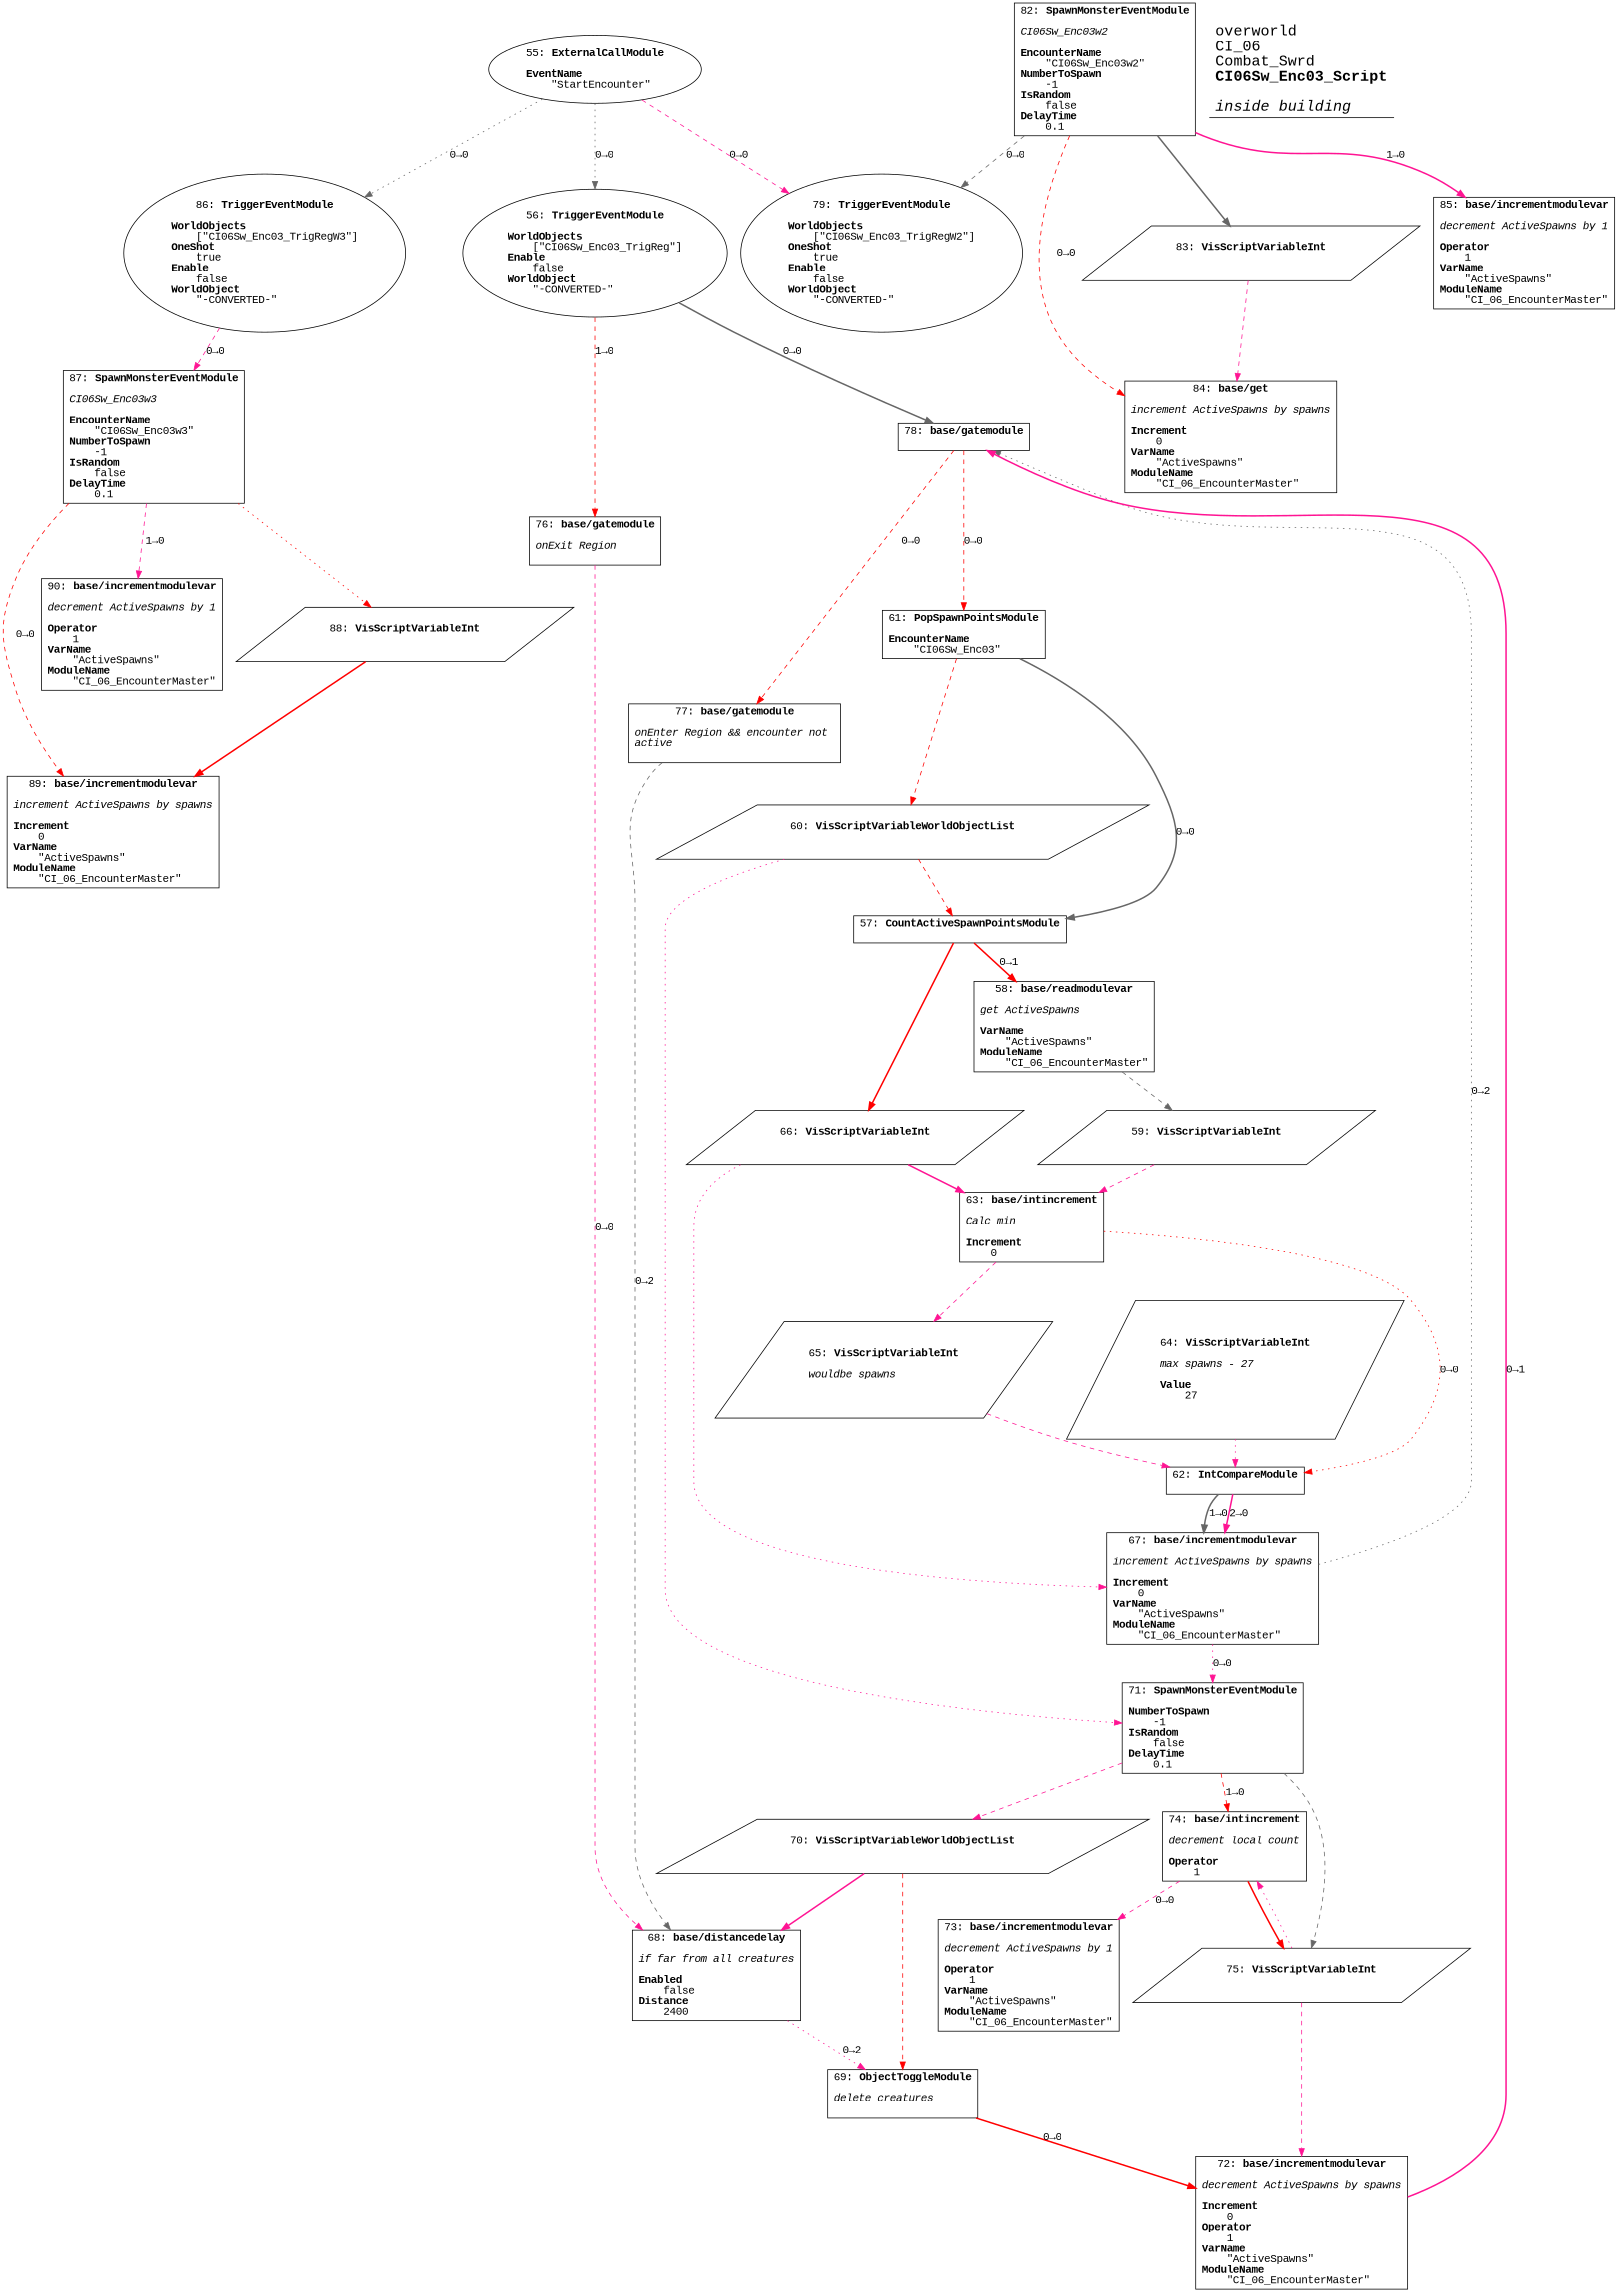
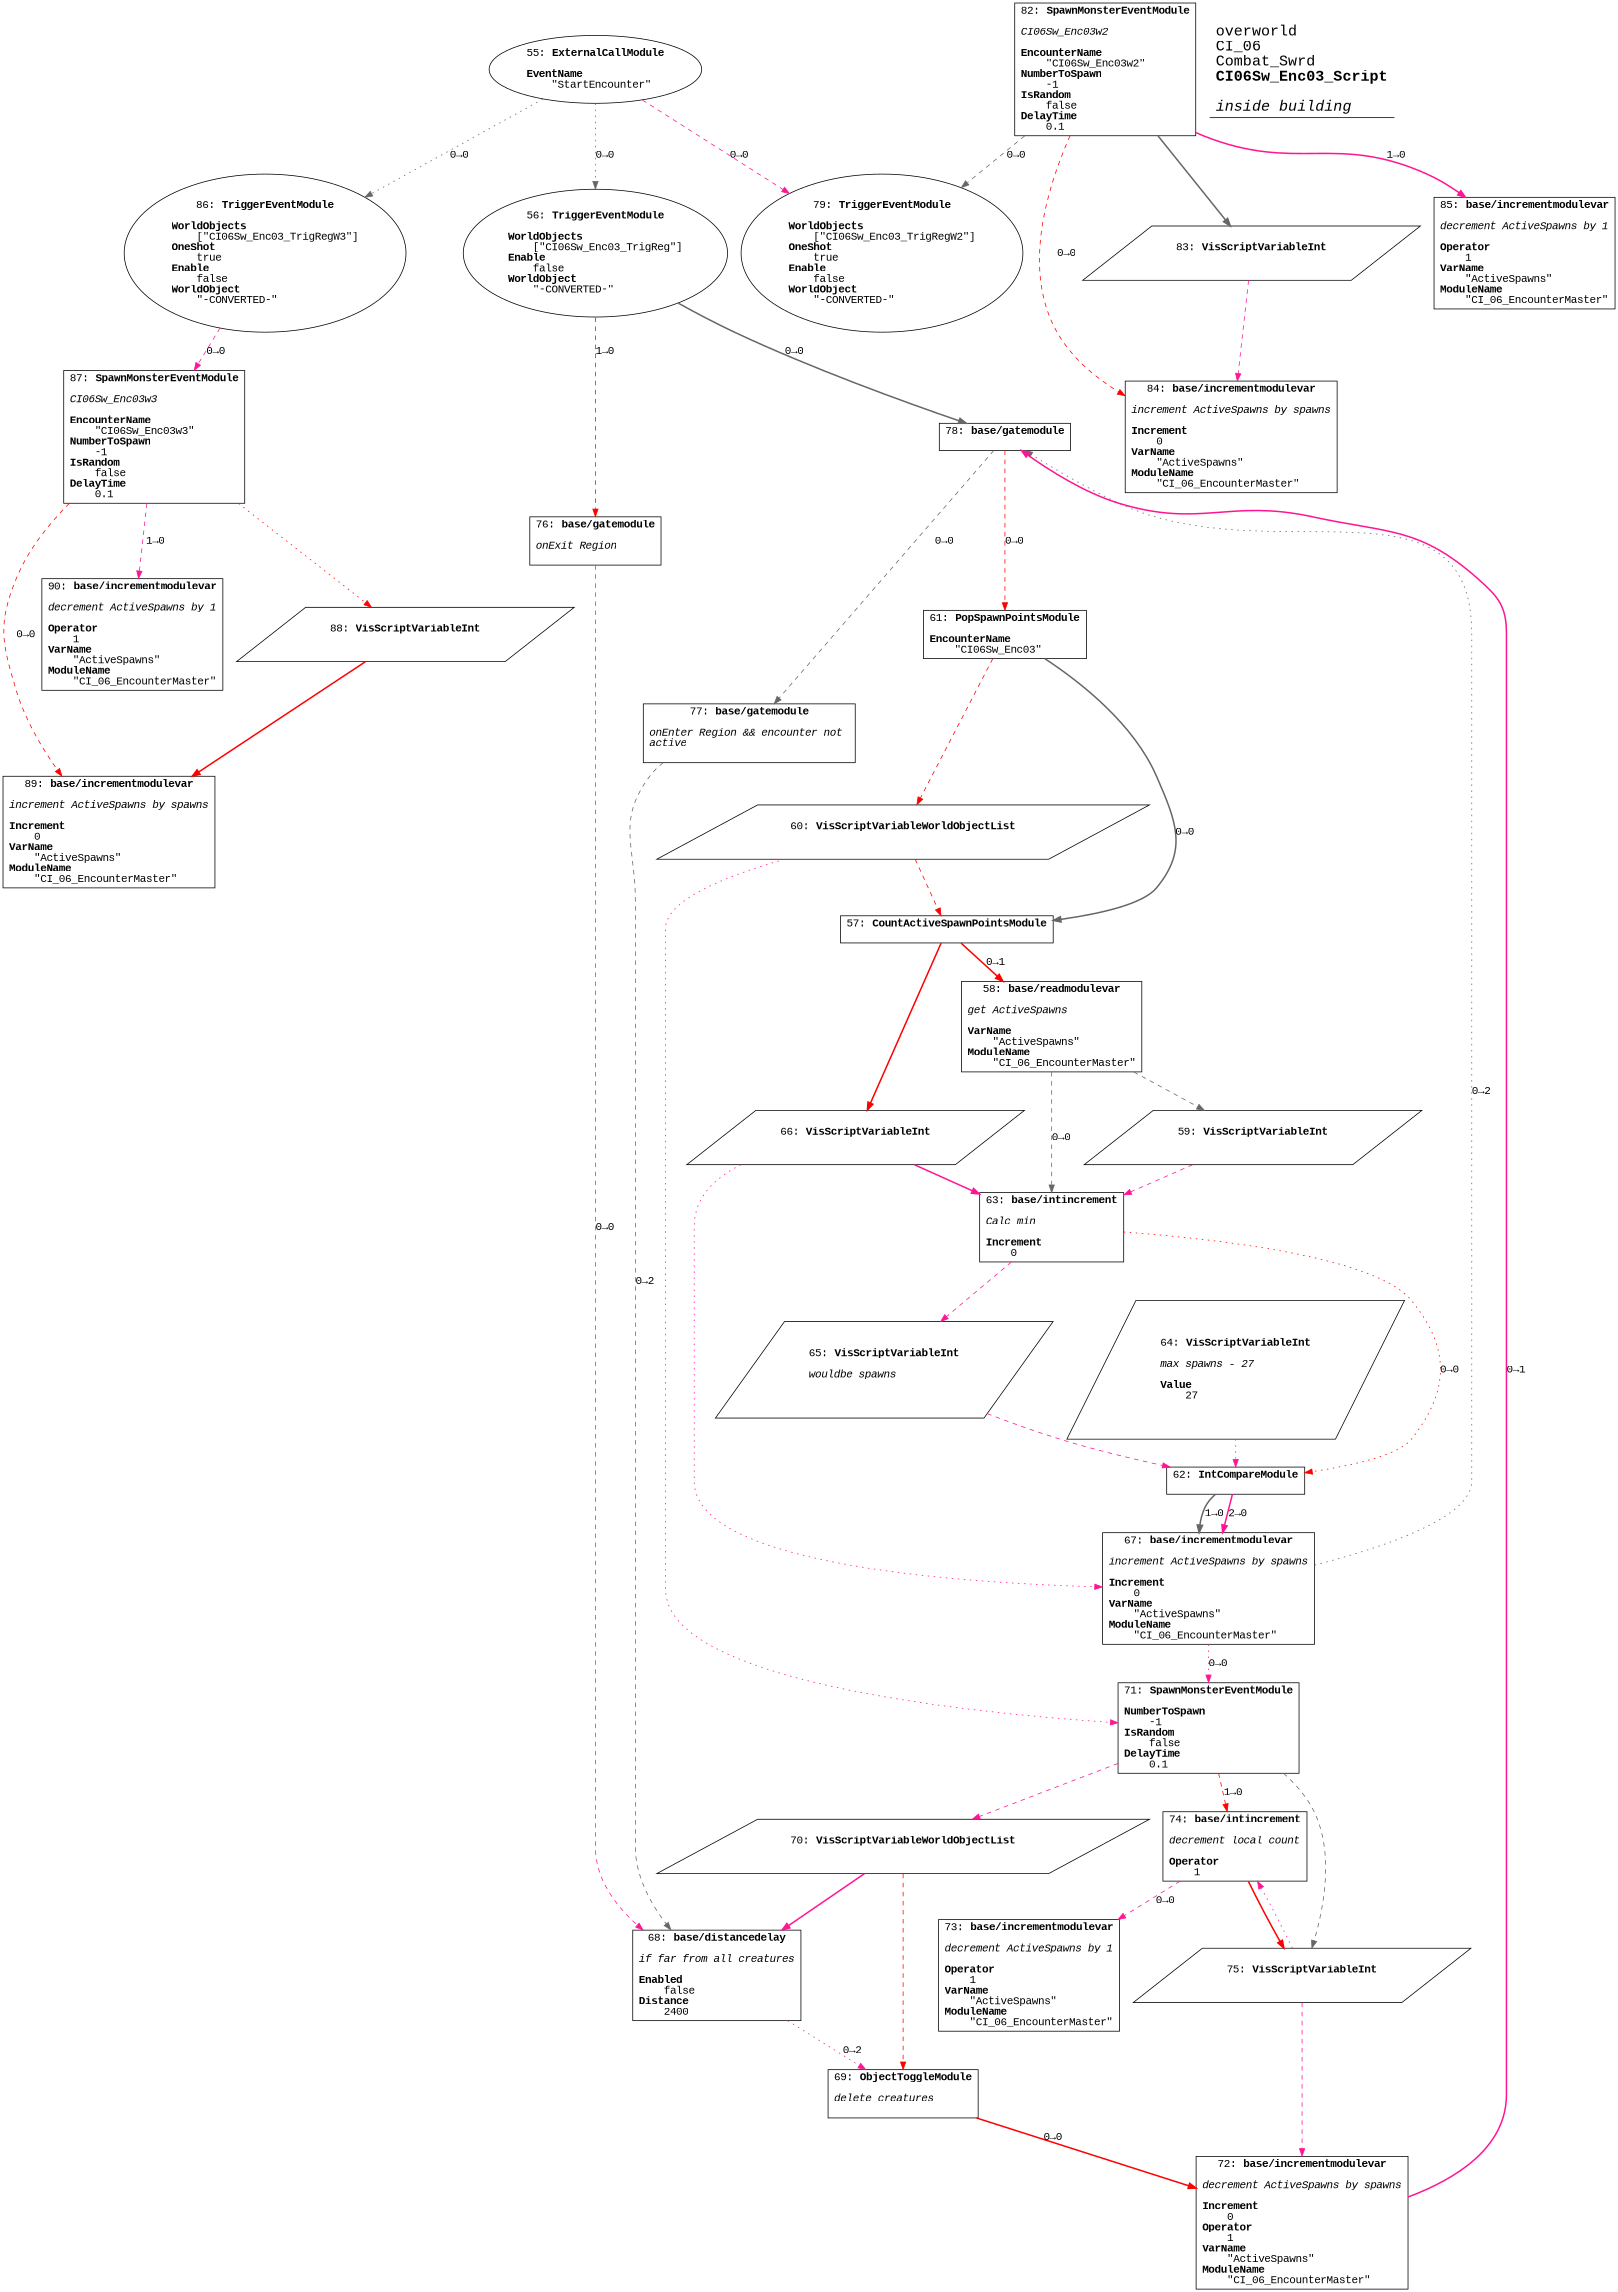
node "84:": text "base/get" -> "base/incrementmodulevar"
edge "78:" -> "77:": color red -> gray40
edge "58:" -> "63:": added, label "0→0"
